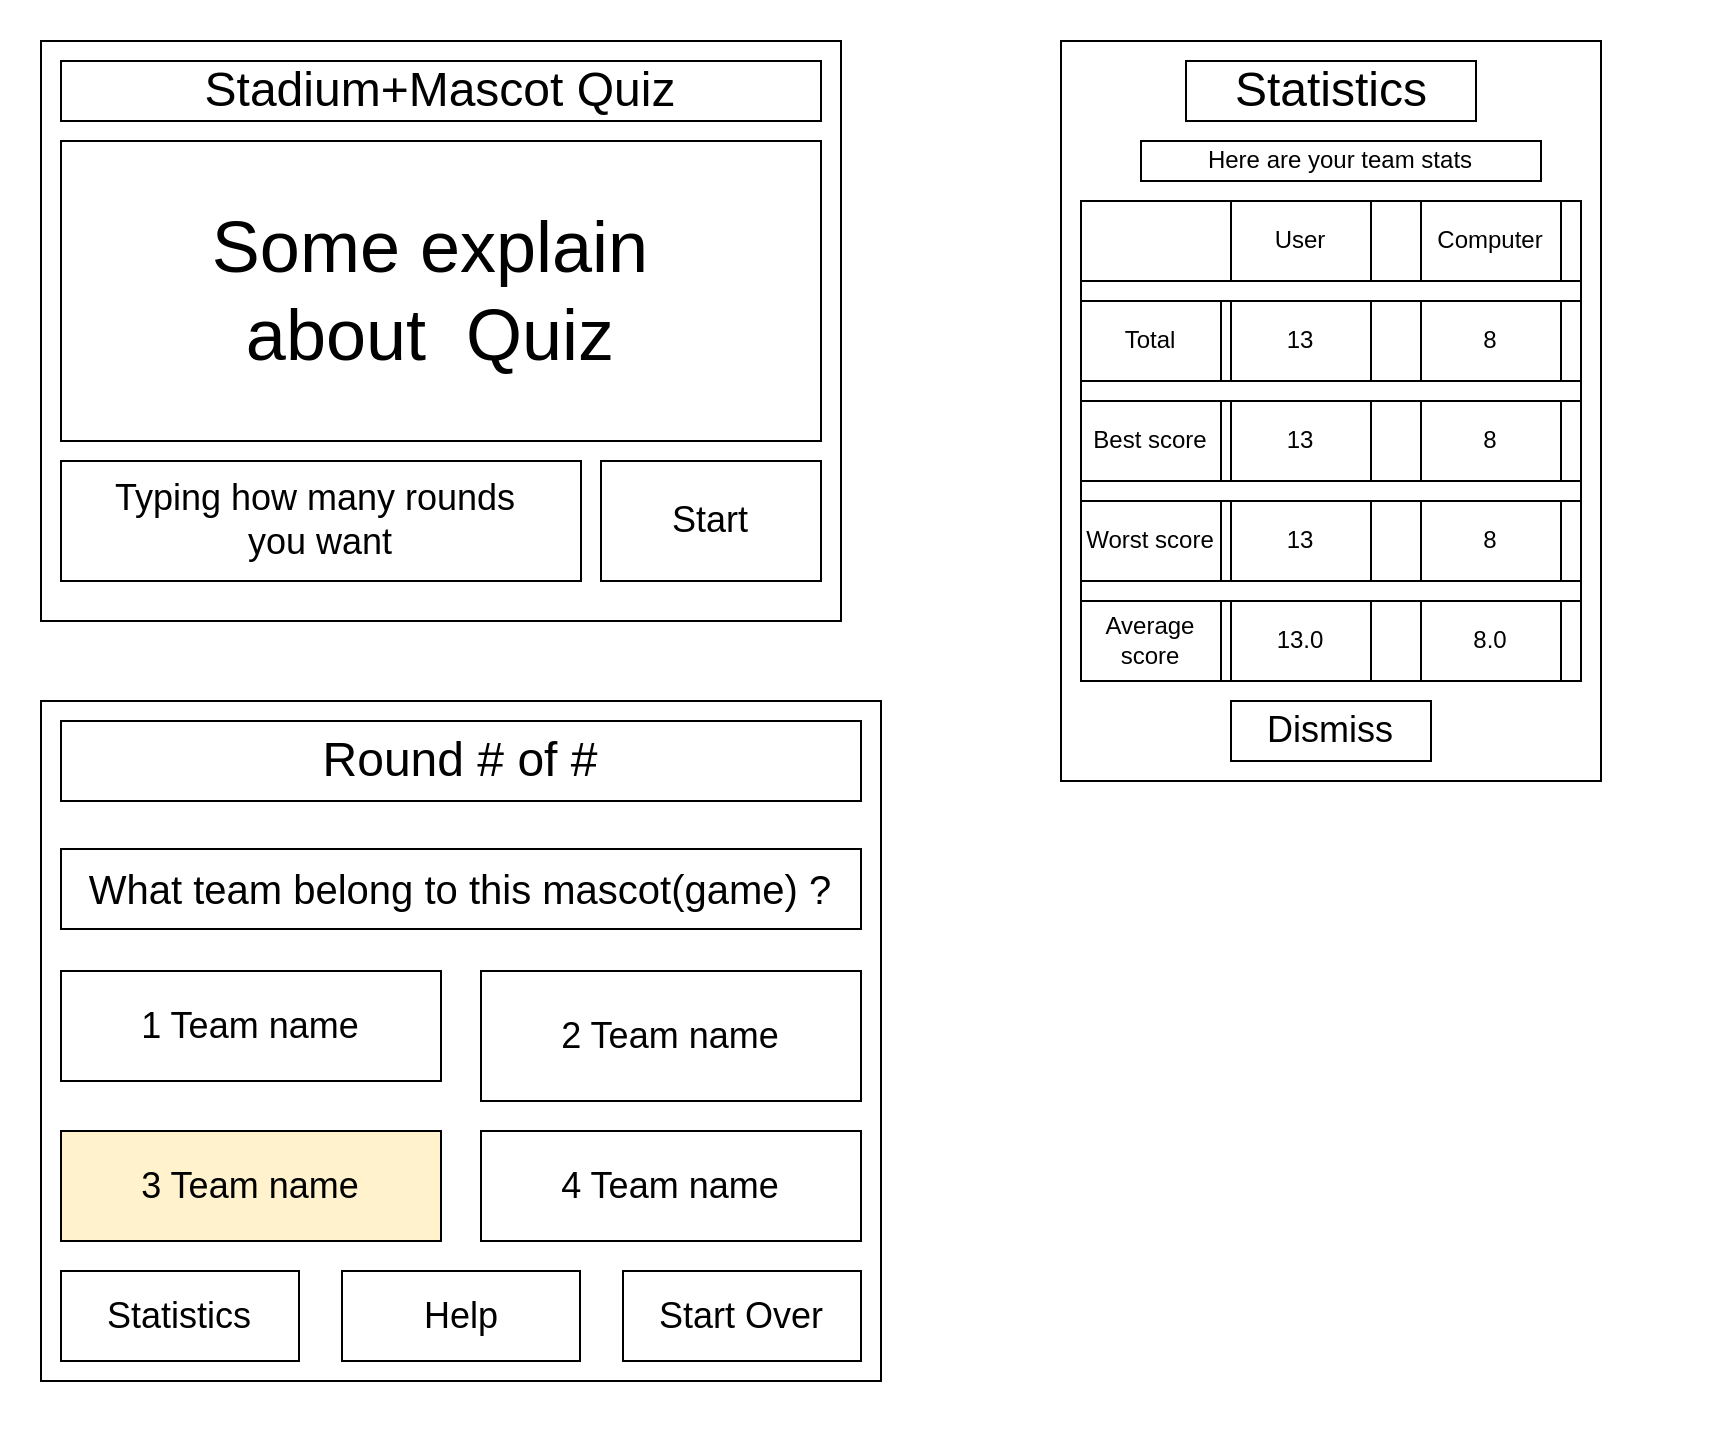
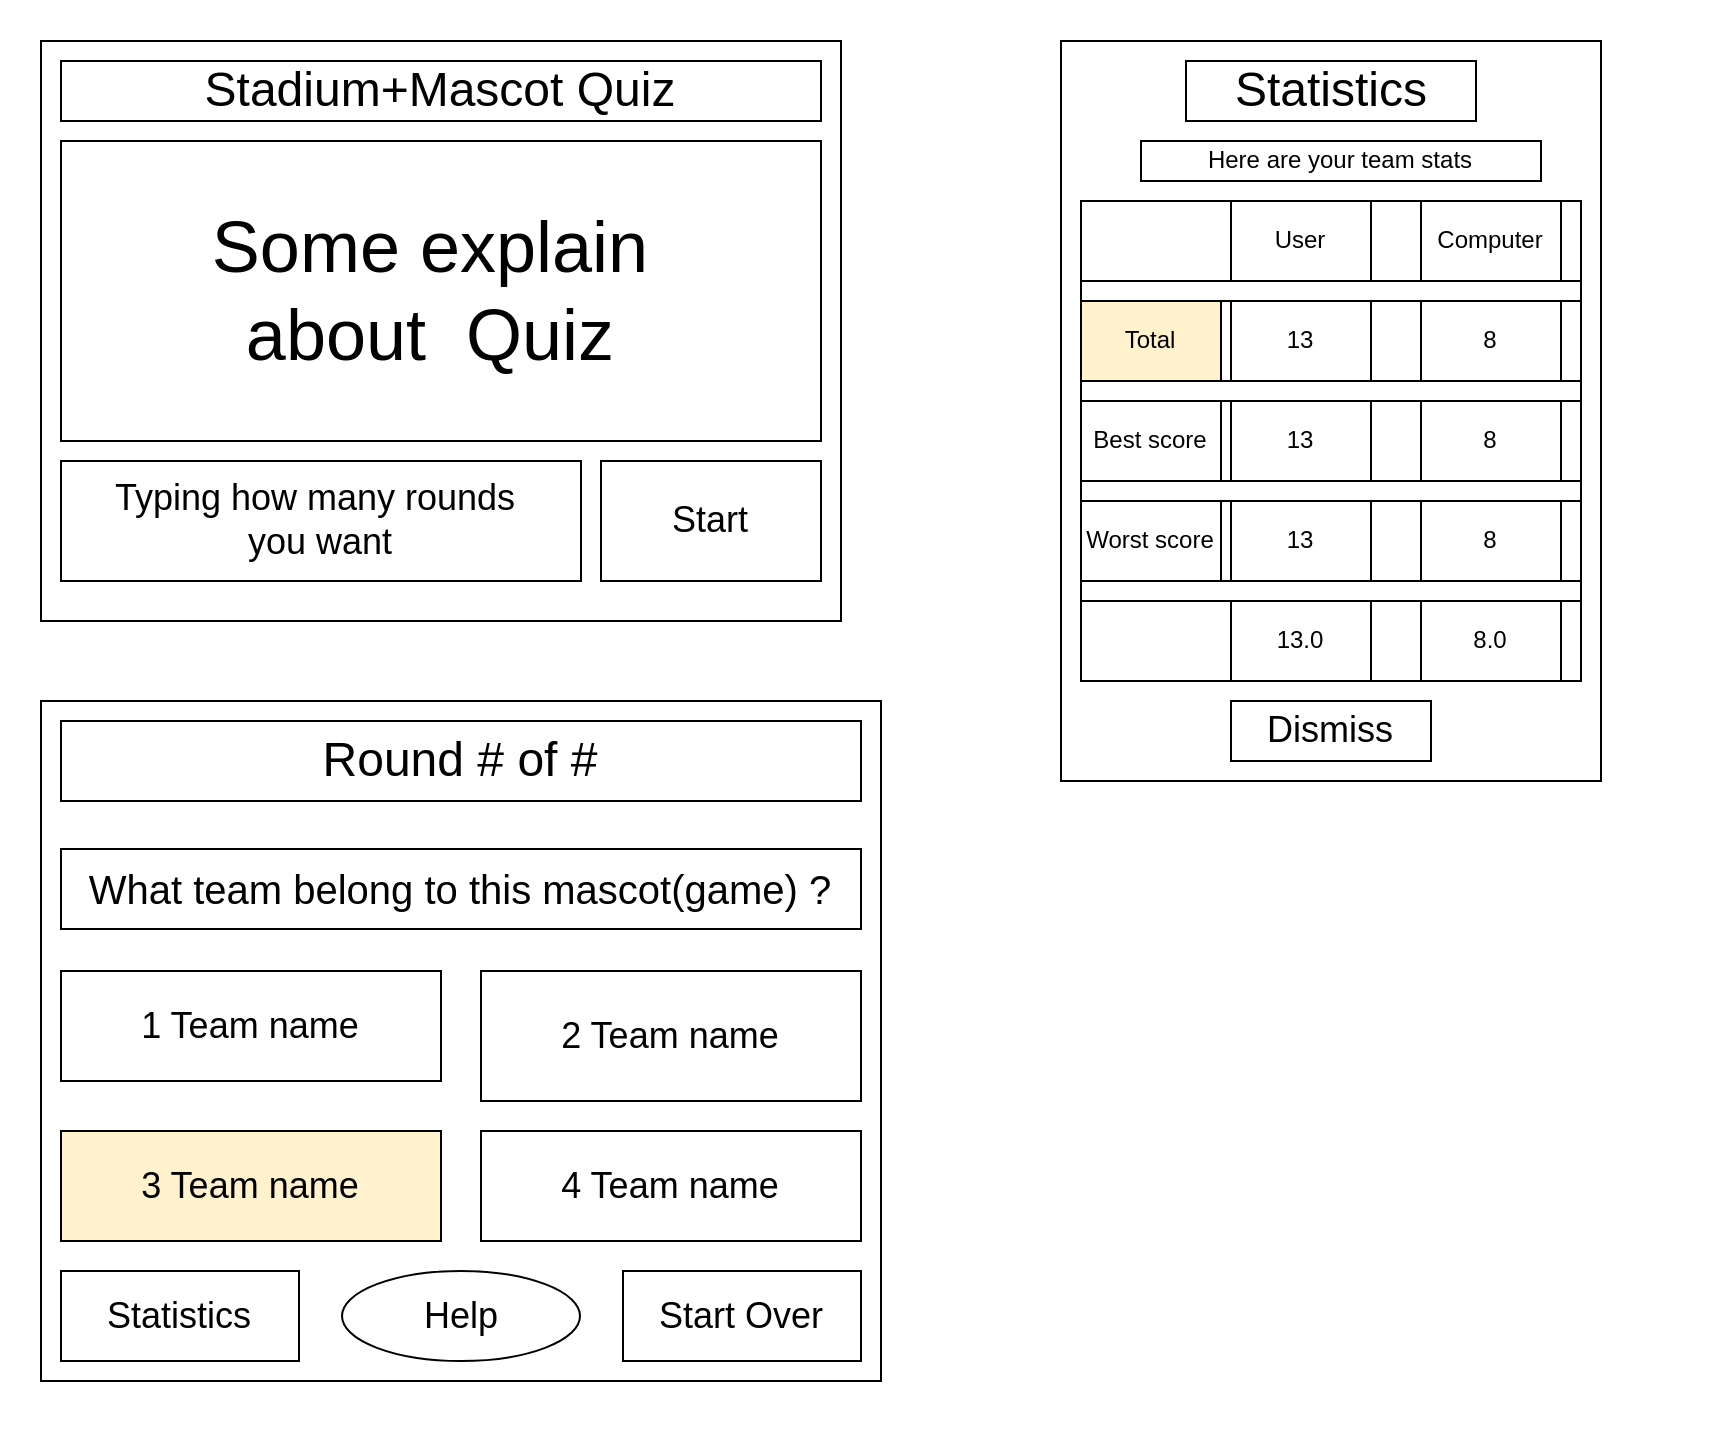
node "Total": fillcolor #ffffff -> #fff2cc
node "Average score": removed
node "Help": shape rectangle -> ellipse
